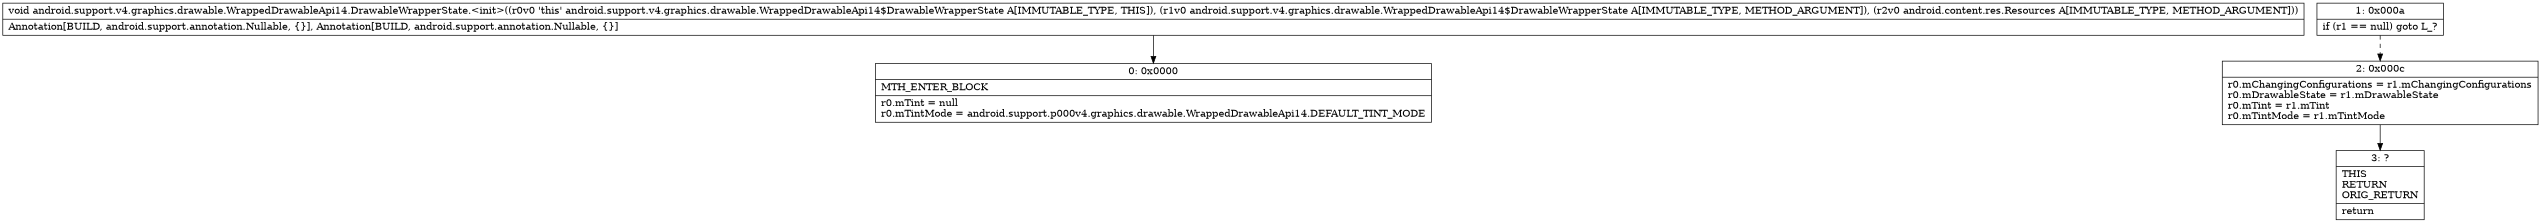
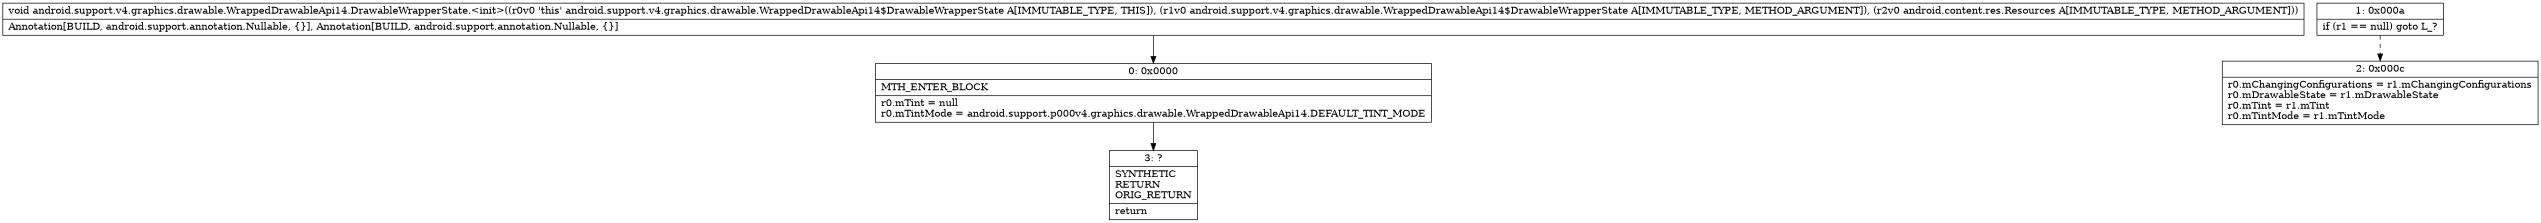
edge "2: 0x000c" -> "3: ?": now "0: 0x0000" -> "3: ?"
node "3: ?": text "THIS" -> "SYNTHETIC"
